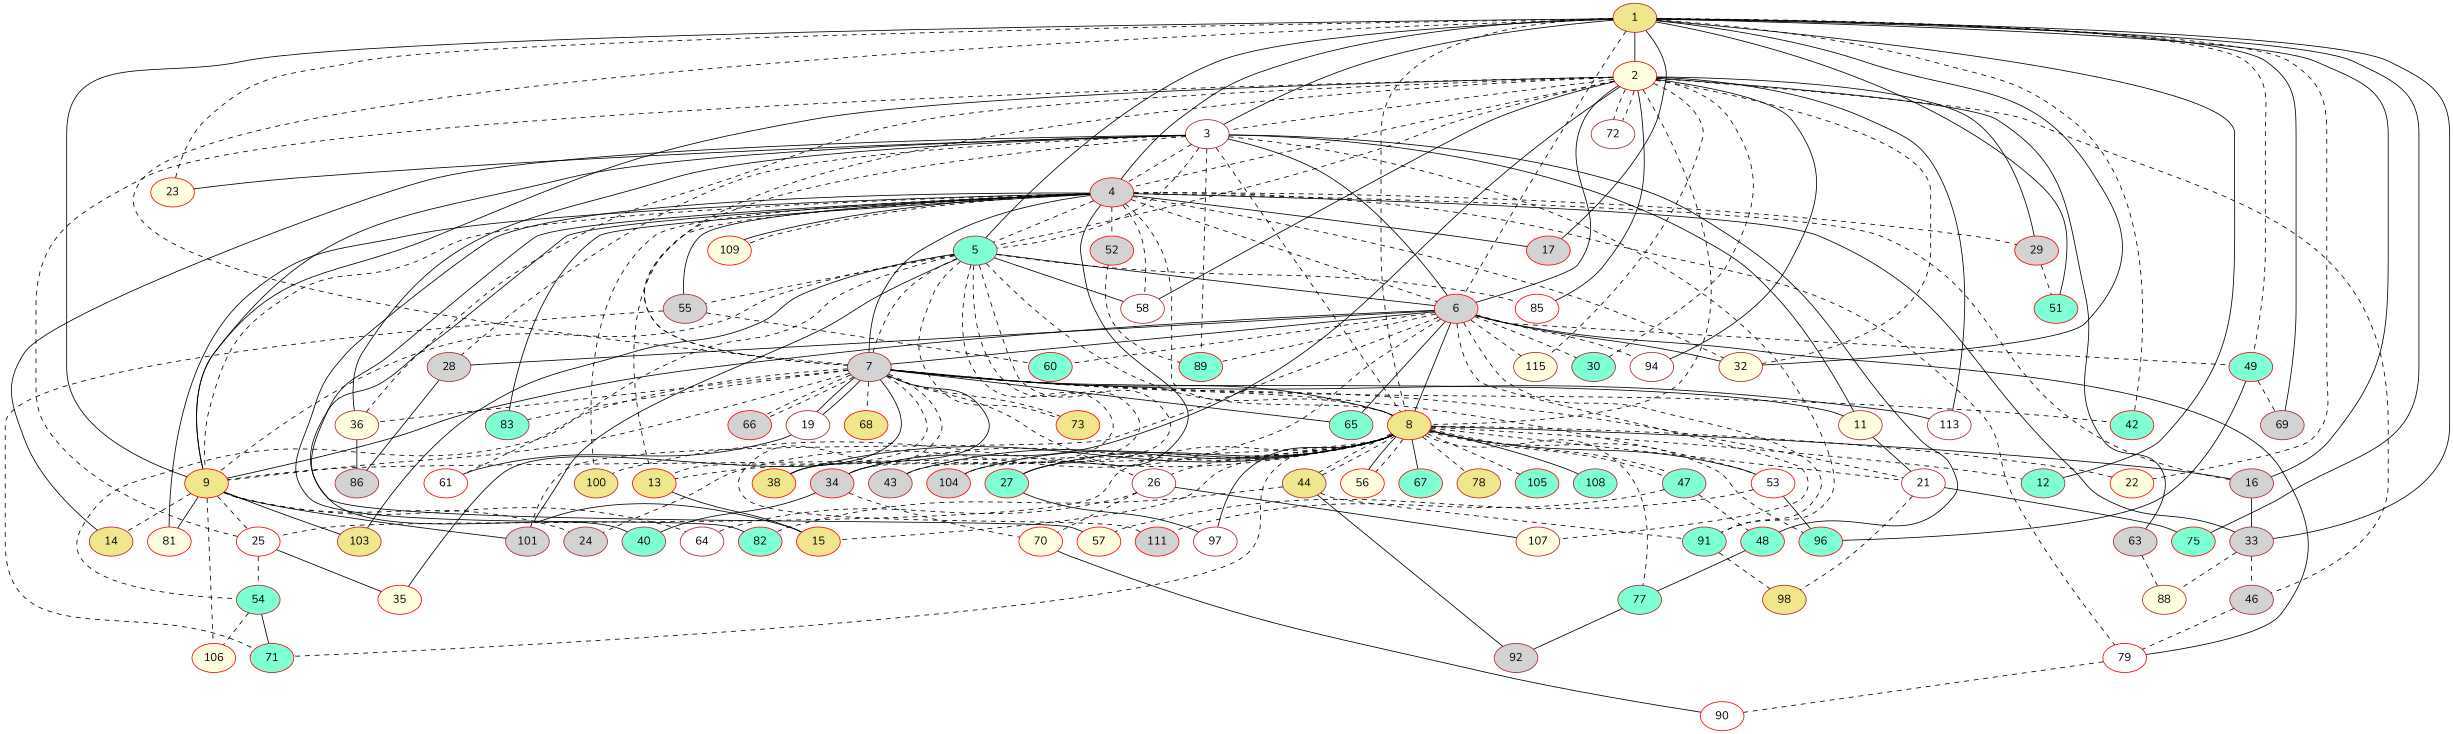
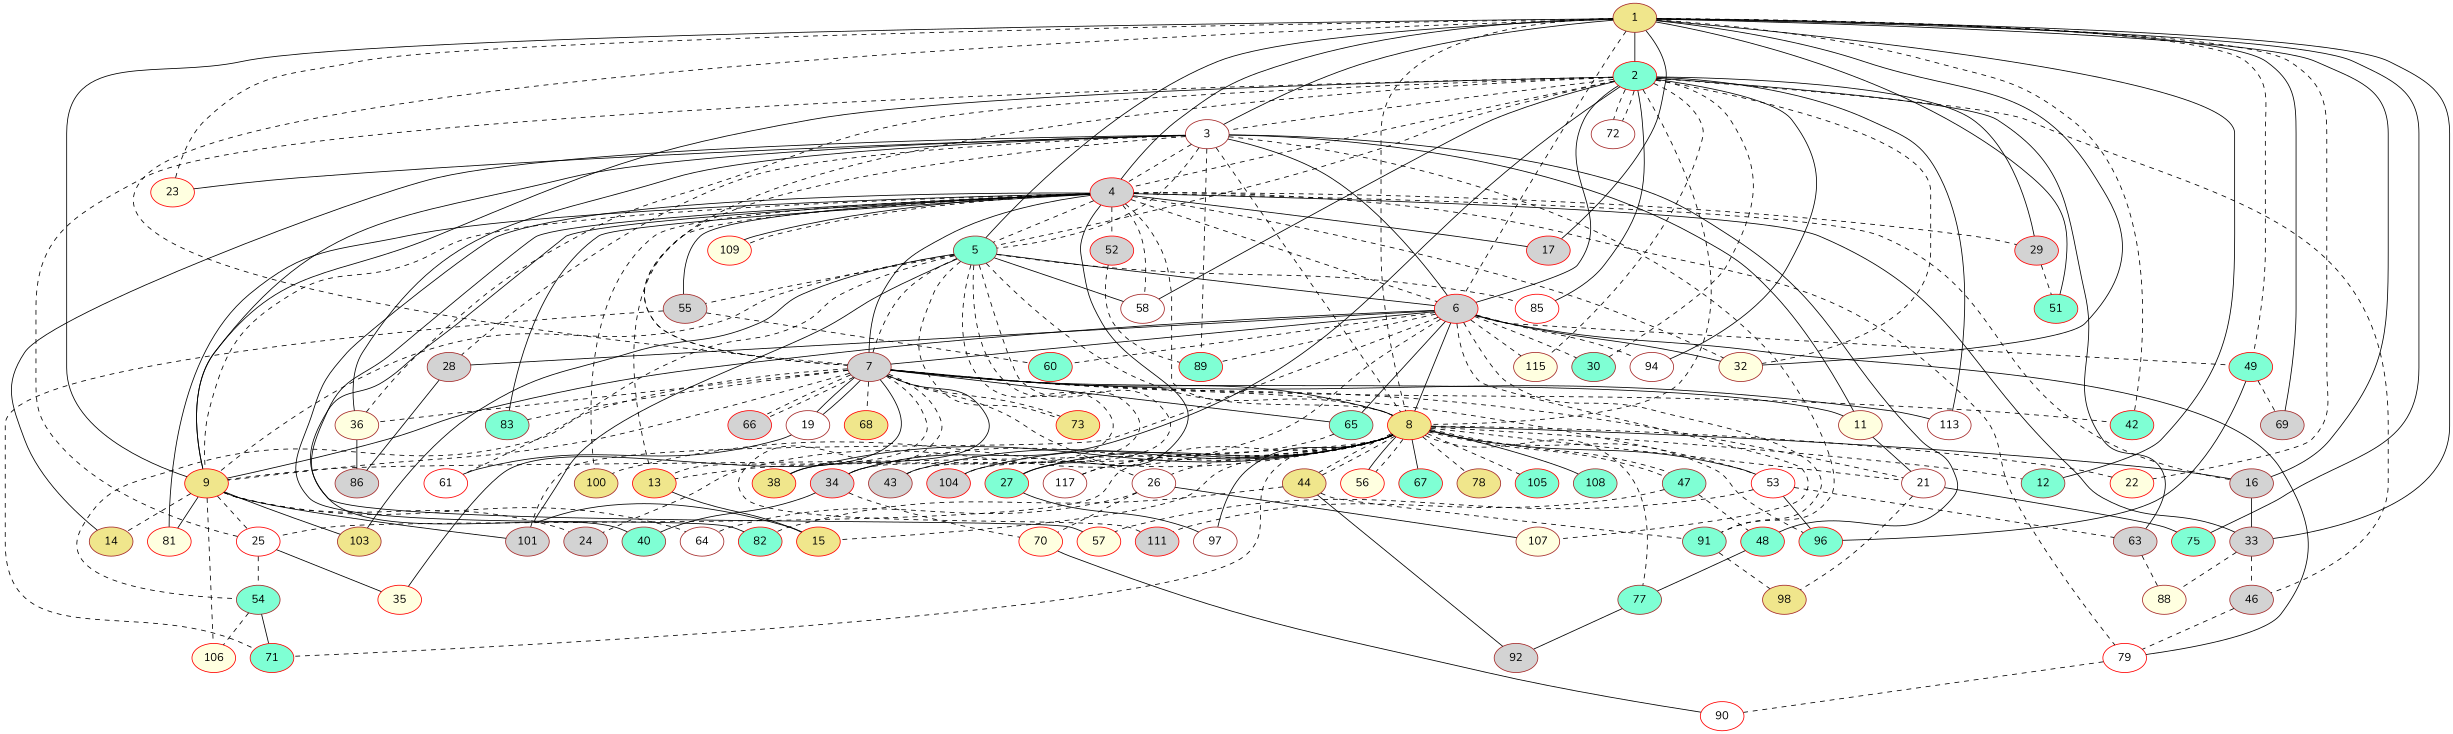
node "2": fillcolor lightyellow -> aquamarine
node "117": added
edge "53" -- "63": added
